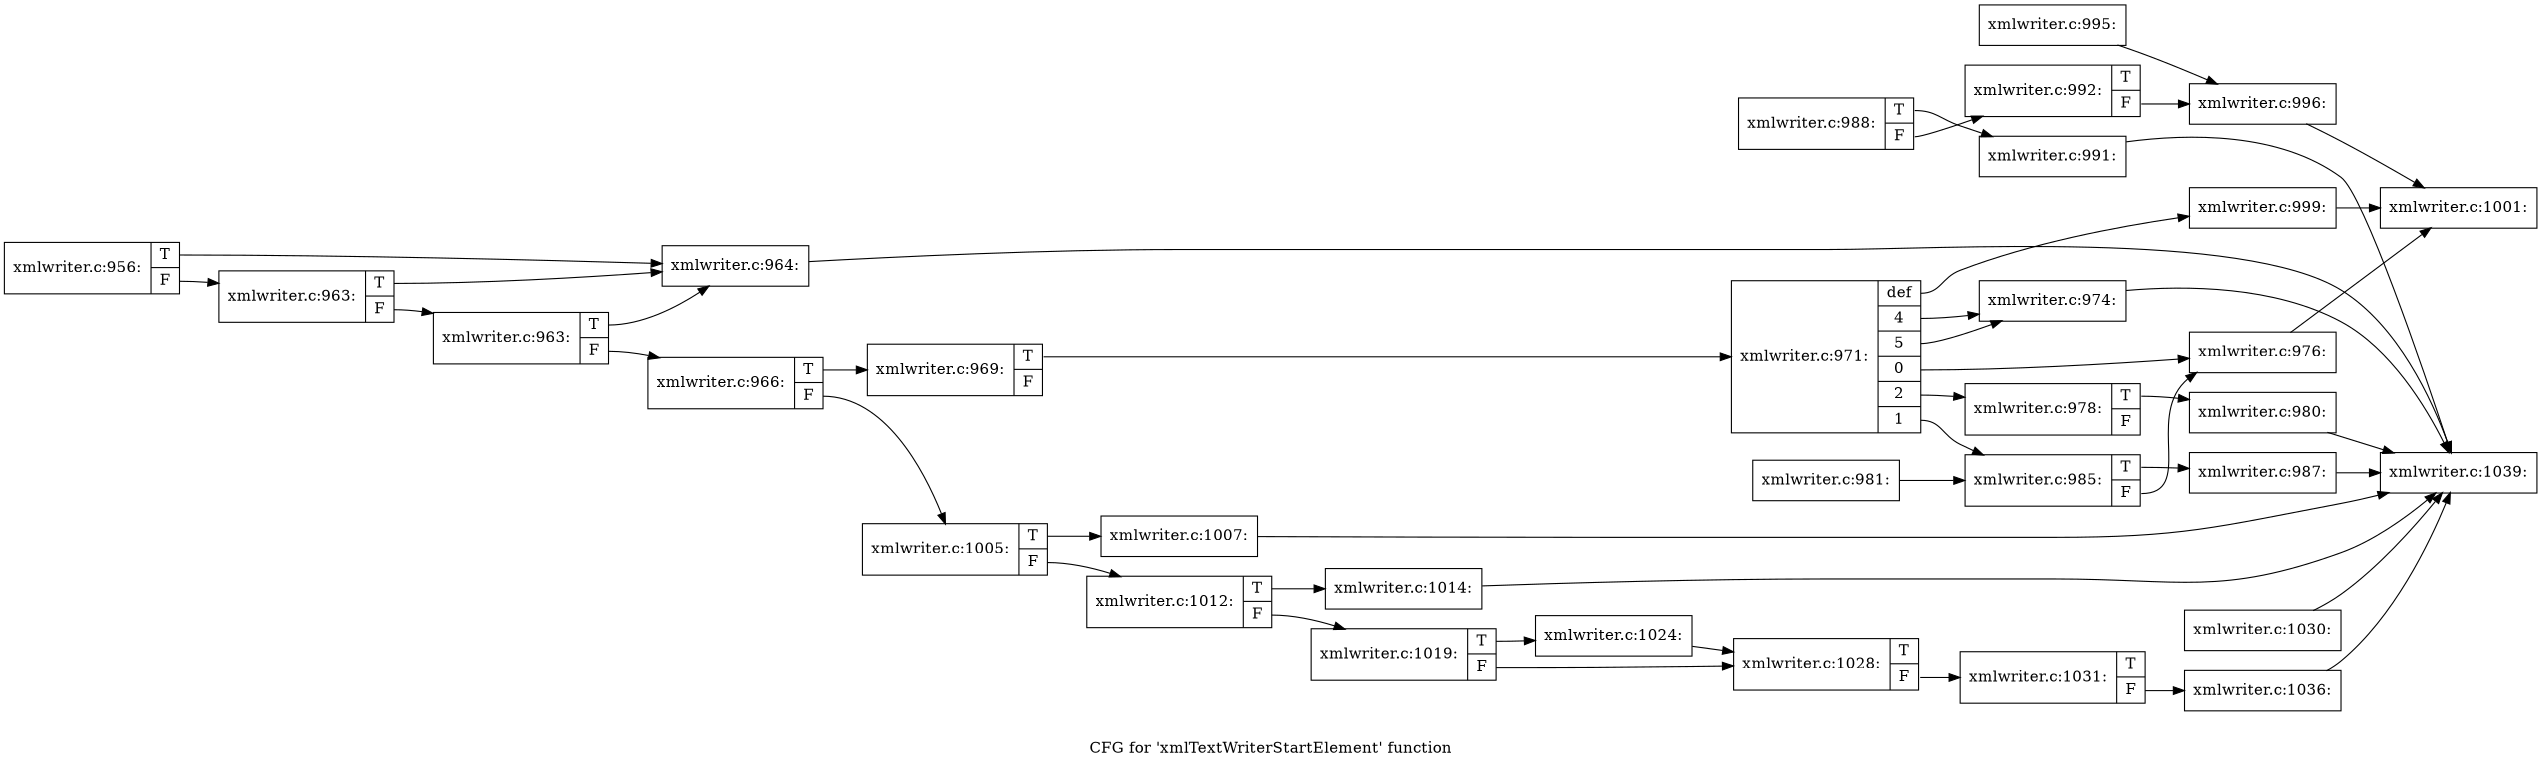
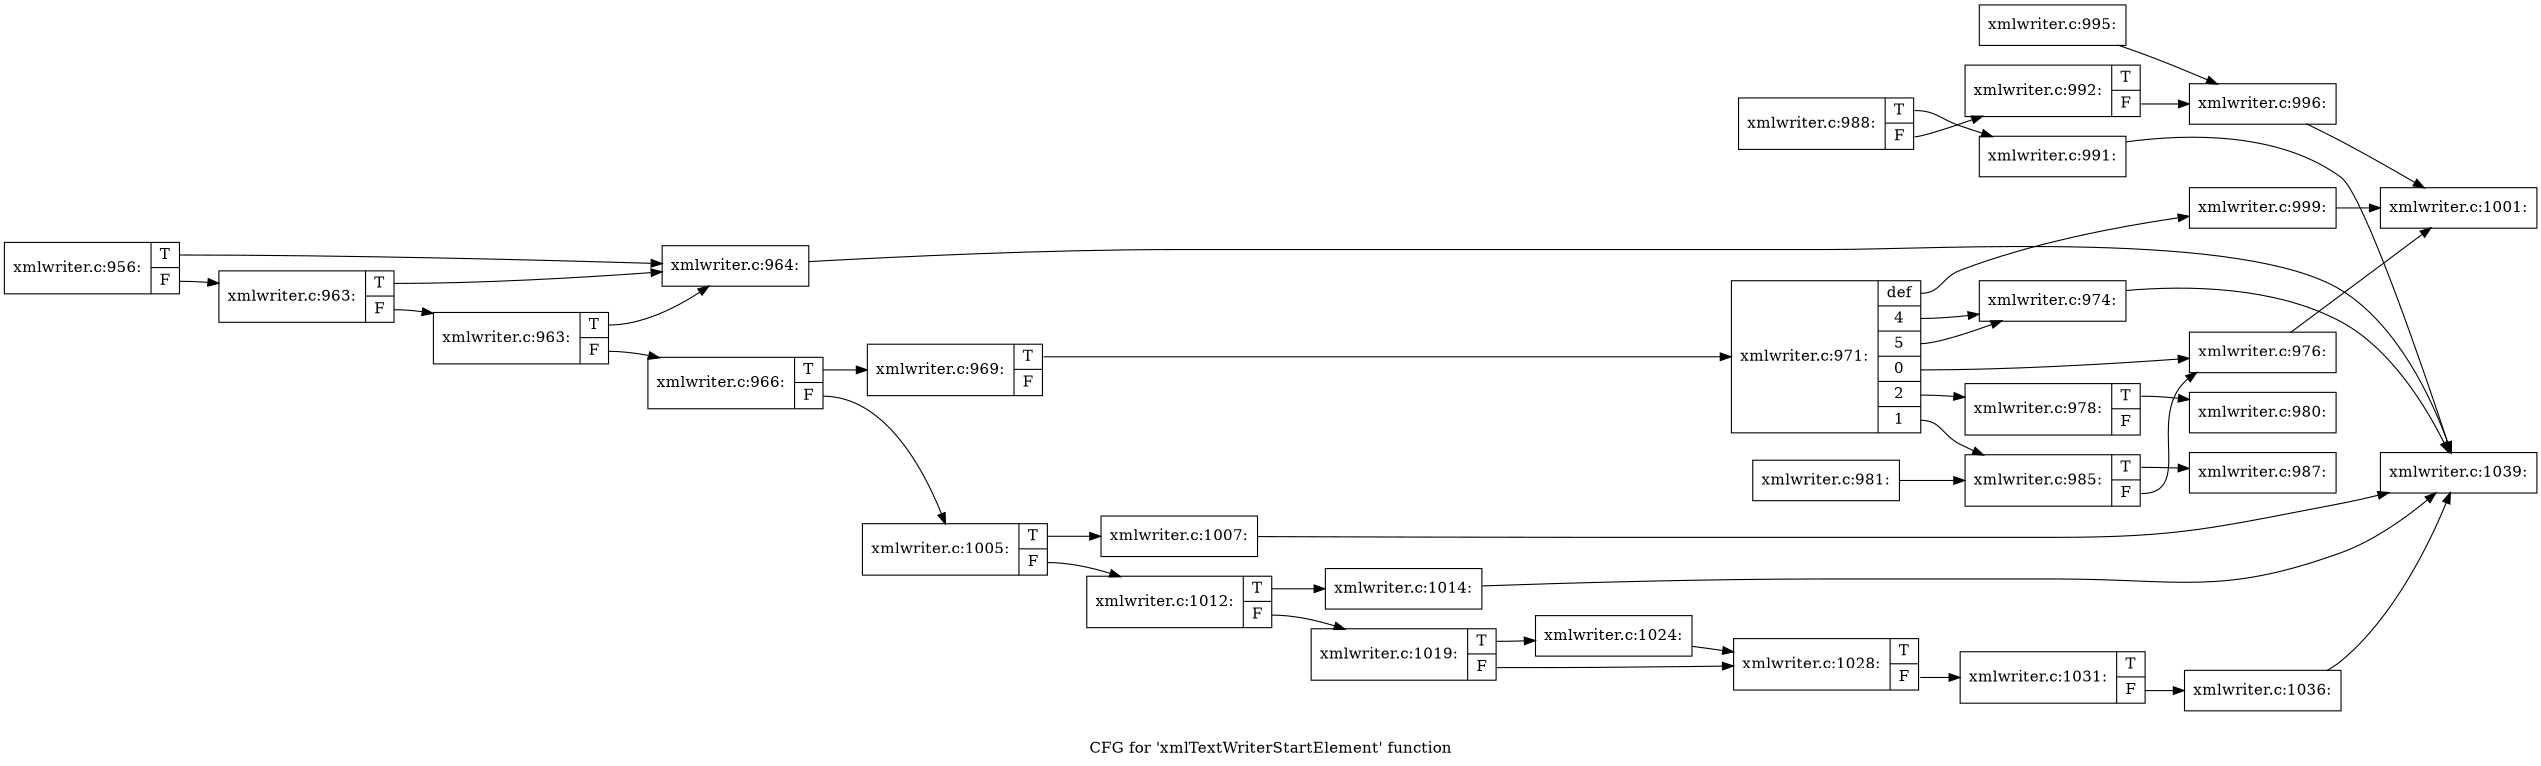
edge "xmlwriter.c:980:" -> "xmlwriter.c:1039:": removed
edge "xmlwriter.c:987:" -> "xmlwriter.c:1039:": removed
node "xmlwriter.c:1030:": removed
